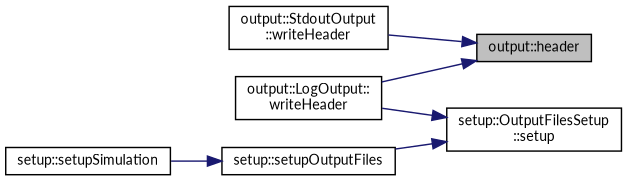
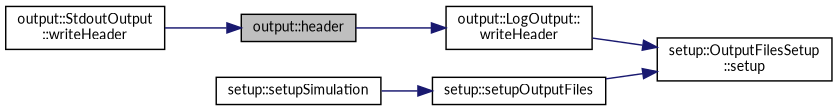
edge "output::LogOutput:: writeHeader" -> "output::header": reversed
